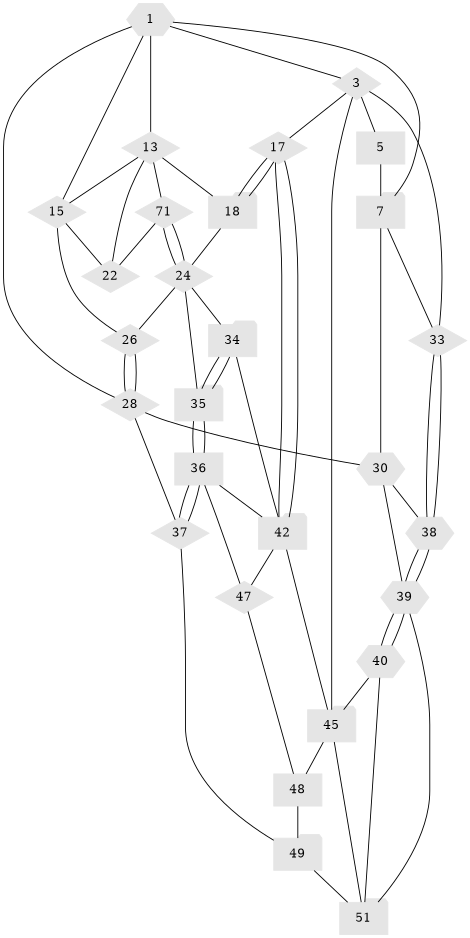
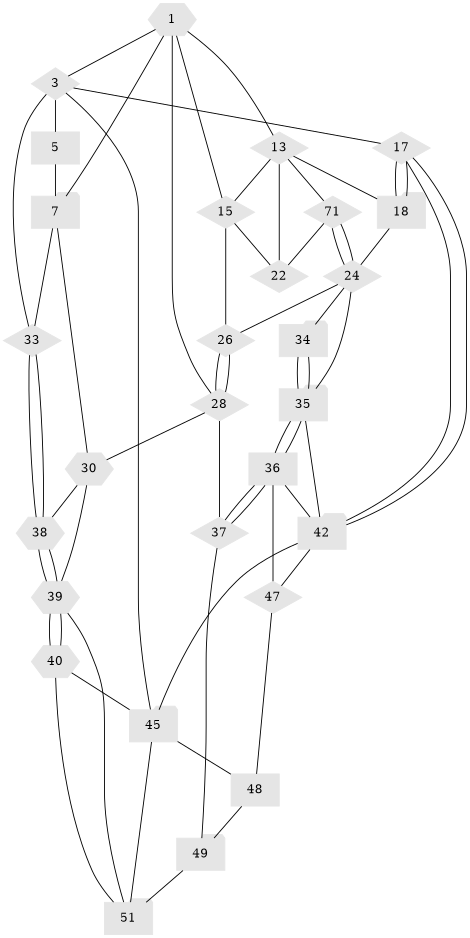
edge "34" -- "42": now "35" -- "42"
